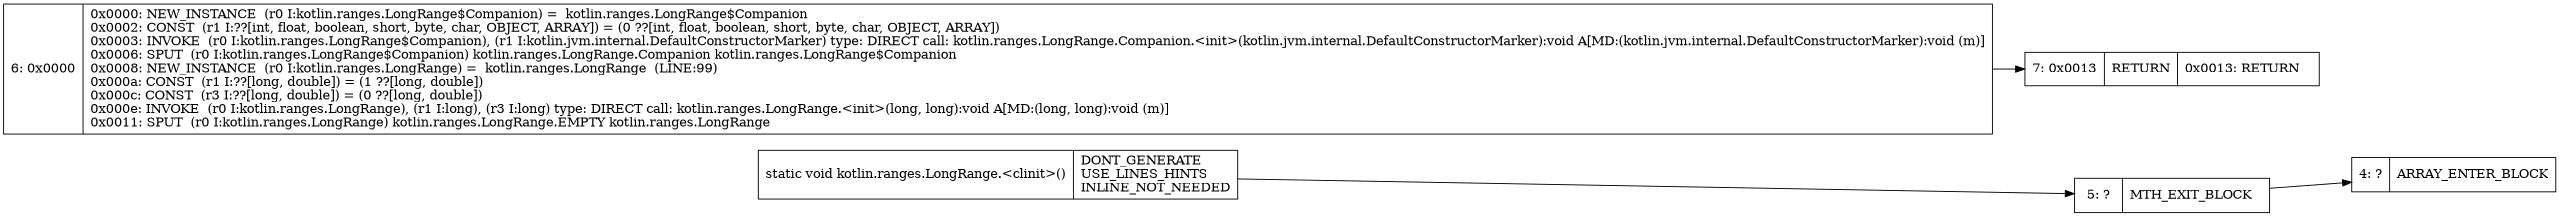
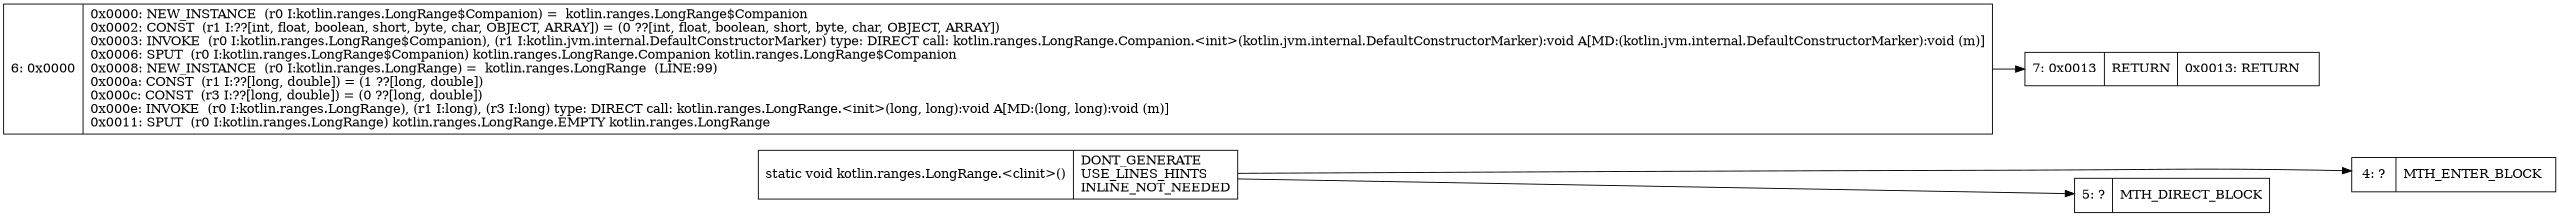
node "4: ?": text "ARRAY_ENTER_BLOCK" -> "MTH_ENTER_BLOCK"
edge "5: ?" -> "4: ?": now "static void kotlin.ranges.LongRange.<clinit>()" -> "4: ?"
node "5: ?": text "MTH_EXIT_BLOCK" -> "MTH_DIRECT_BLOCK"
